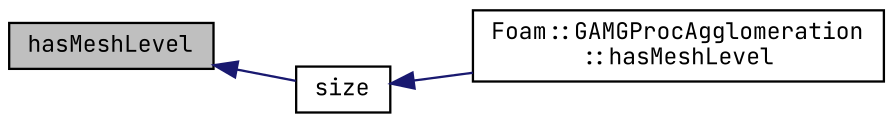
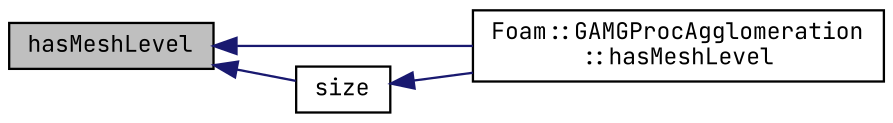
edge "Foam::GAMGProcAgglomeration ::hasMeshLevel" -> "hasMeshLevel": added
